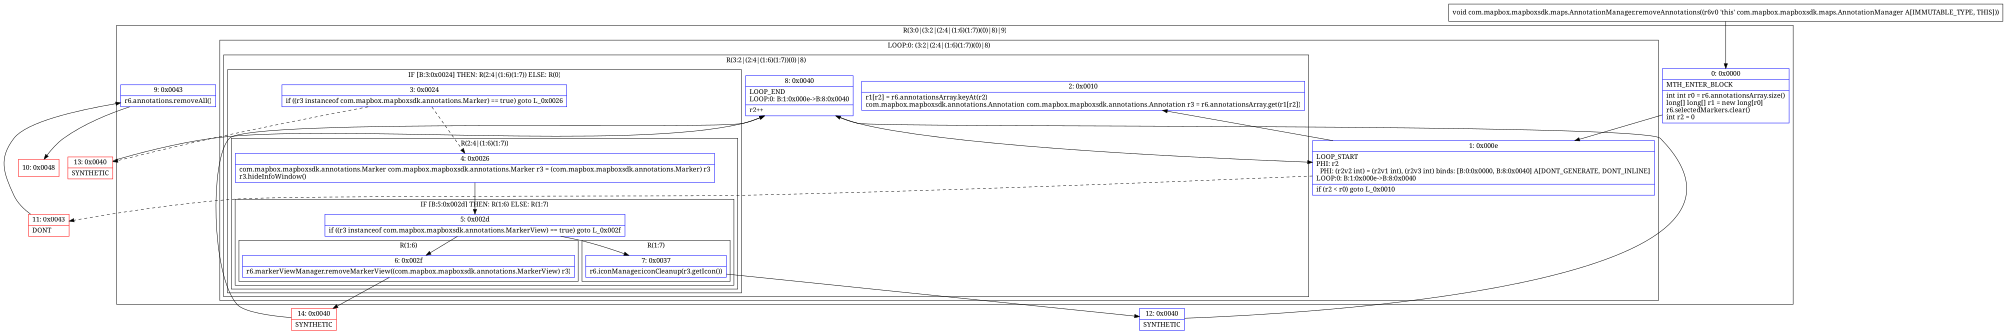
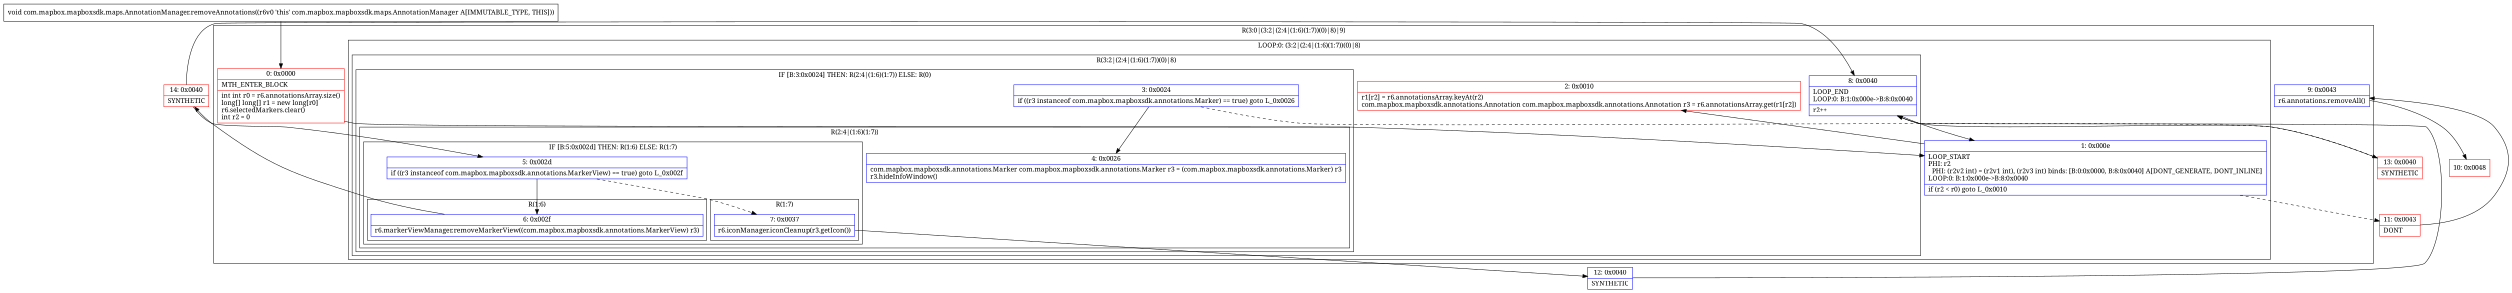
node "2: 0x0010": color blue -> red
node "0: 0x0000": color blue -> red
edge "3: 0x0024" -> "4: 0x0026": style dashed -> solid
edge "4: 0x0026" -> "5: 0x002d": now "14: 0x0040" -> "5: 0x002d"
edge "5: 0x002d" -> "7: 0x0037": style solid -> dashed
